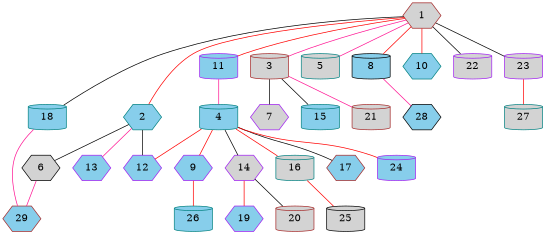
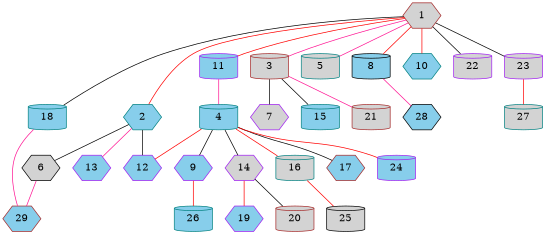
edge "4" -- "9": color red -> black
